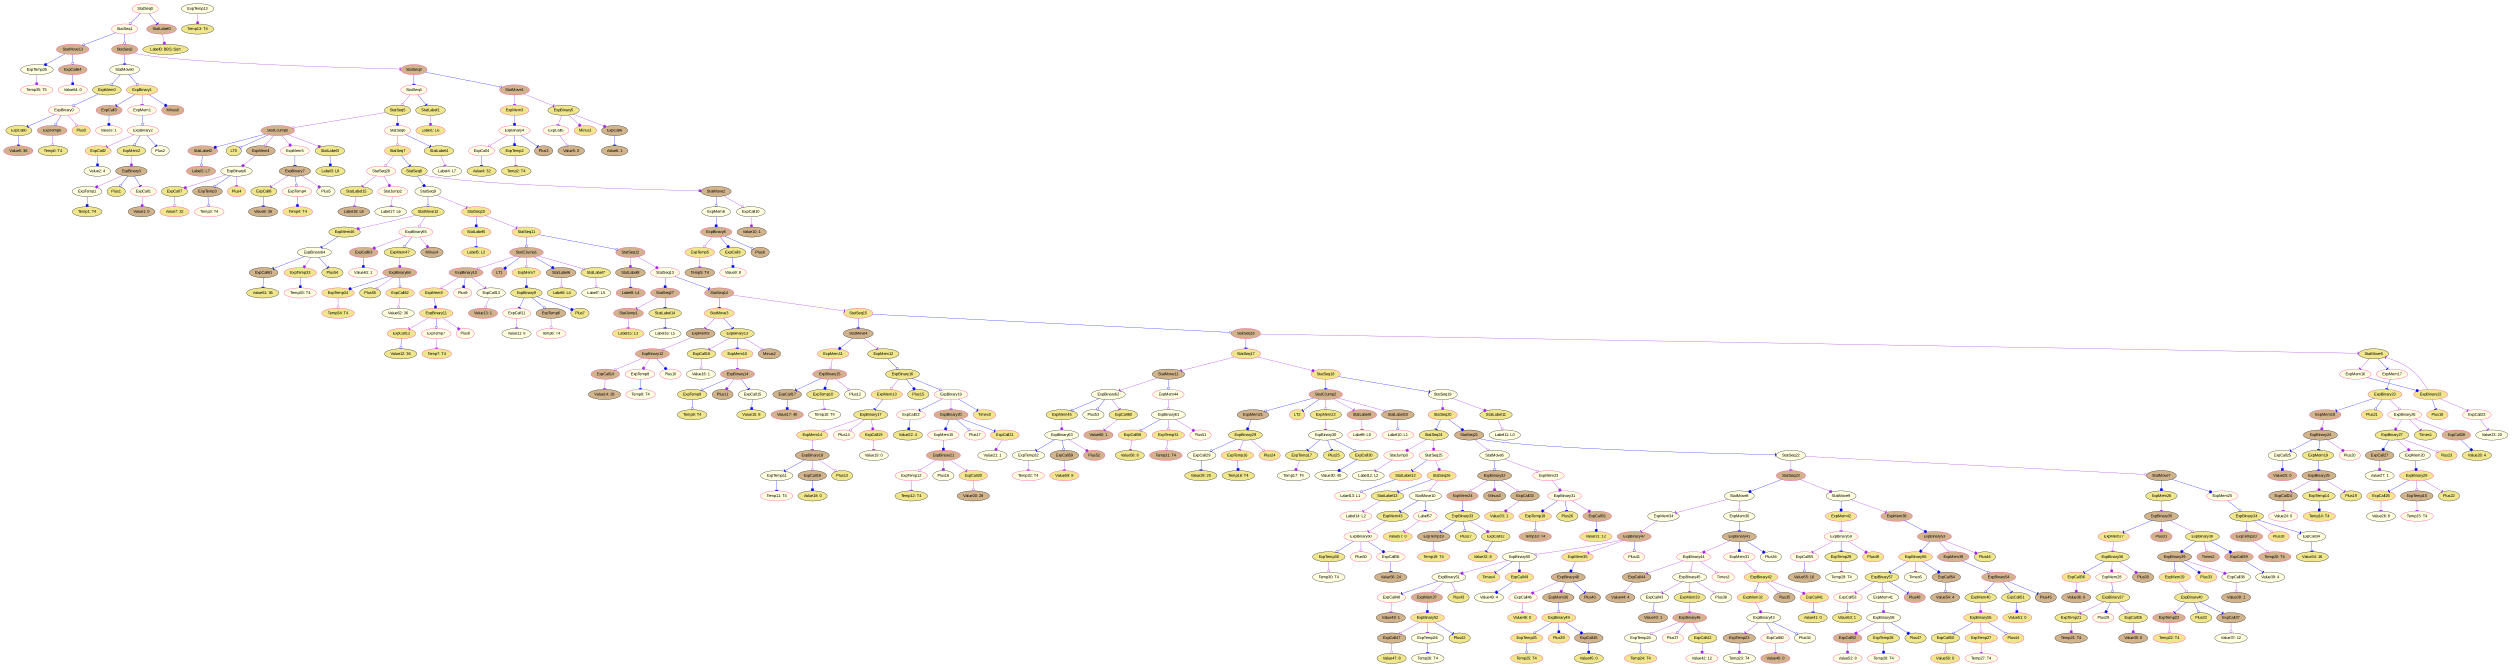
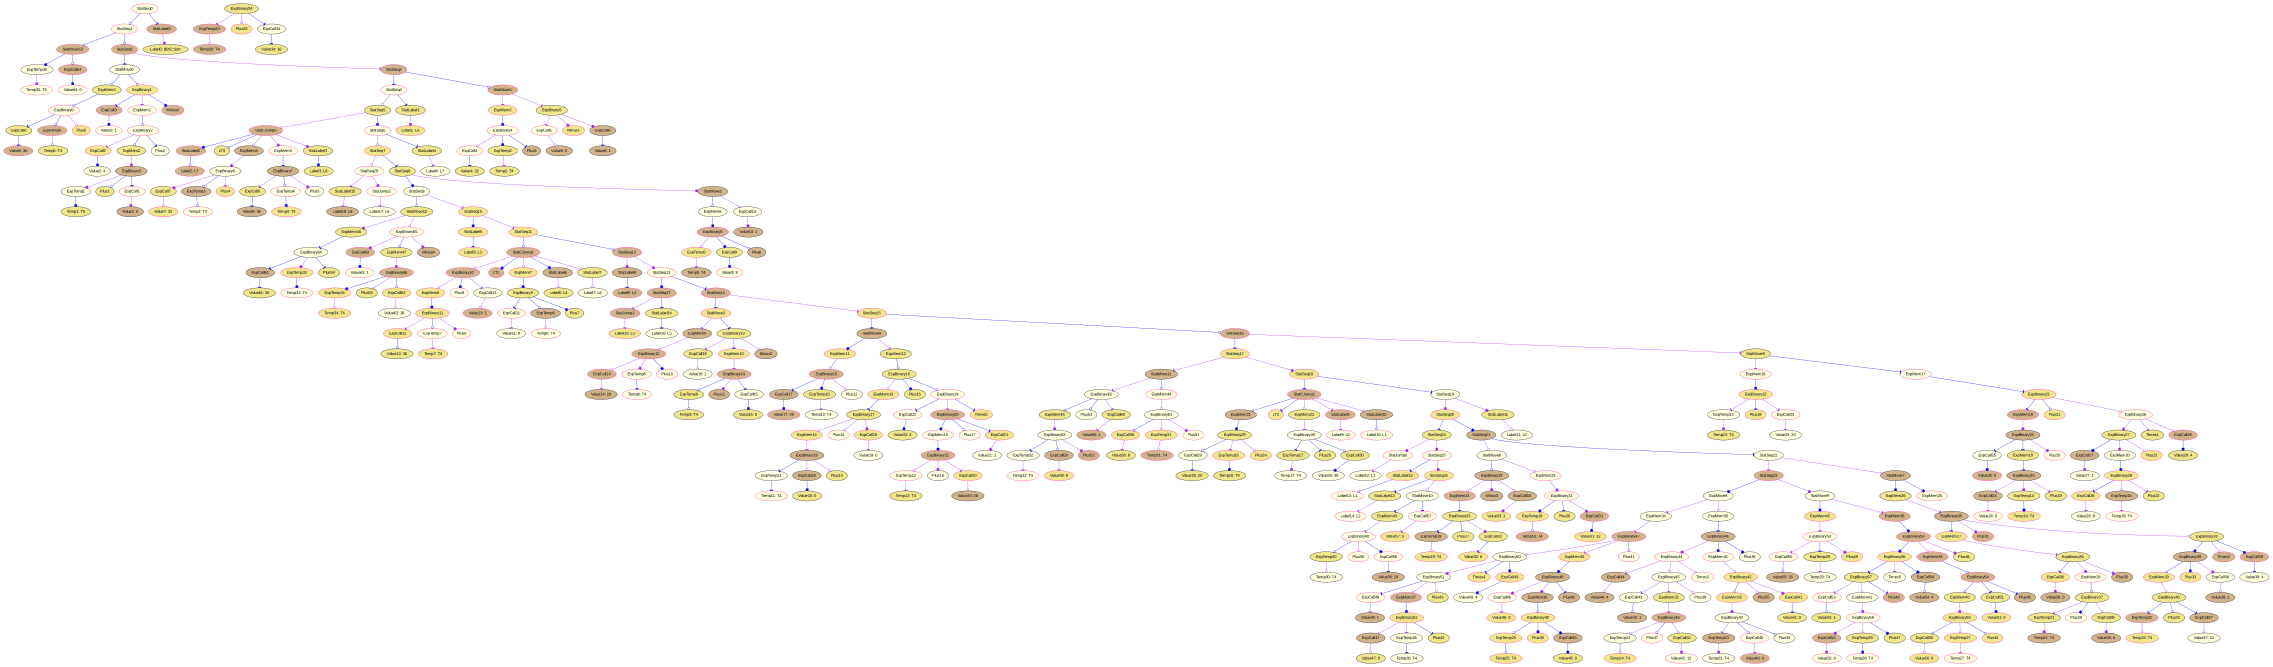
node "Temp1: T4": label "Temp1: T4" -> "Temp1: T5"
edge "ExpBinary22" -> "StatMove5": now "ExpBinary22" -> "ExpTemp13"
edge "ExpMem25" -> "ExpBinary34": removed
node "Label57": label "Label57" -> "ExpCall57"
node "ExpBinary58": color black -> deeppink
